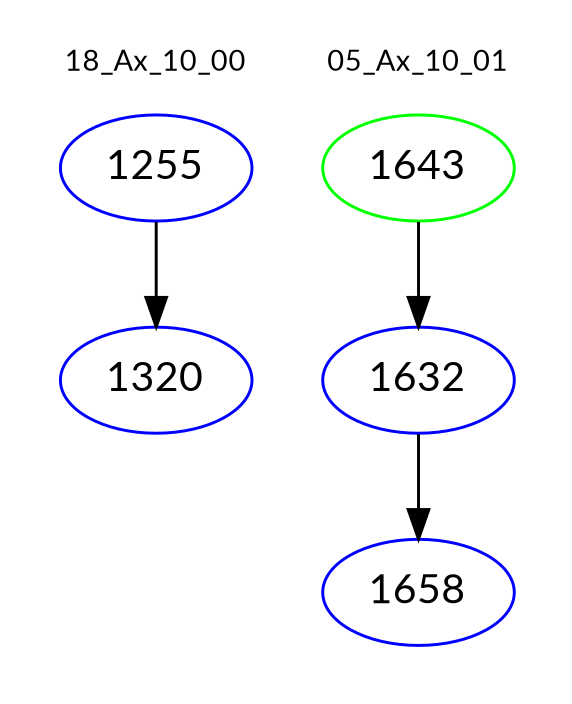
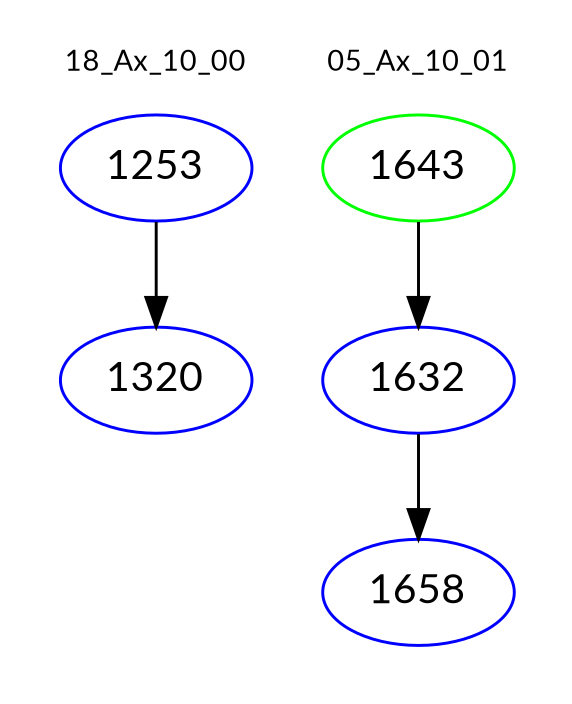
node "1255": label "1255" -> "1253"
